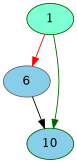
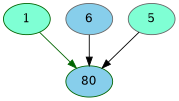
node "5": added
edge "1" -> "6": removed
node "10": label "10" -> "80"
